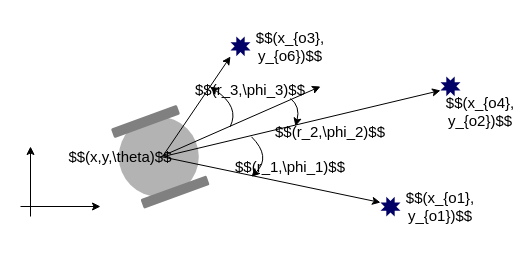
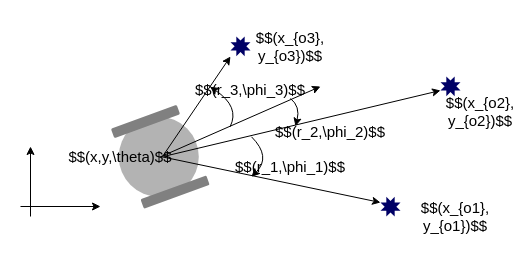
node "$$(x_{o3}, y_{o6})$$": label "$$(x_{o3}, y_{o6})$$" -> "$$(x_{o3}, y_{o3})$$"
node "$$(x_{o4}, y_{o2})$$": label "$$(x_{o4}, y_{o2})$$" -> "$$(x_{o2}, y_{o2})$$"
node "$$(x_{o1}, y_{o1})$$": moved (441, 207) -> (456, 217)
